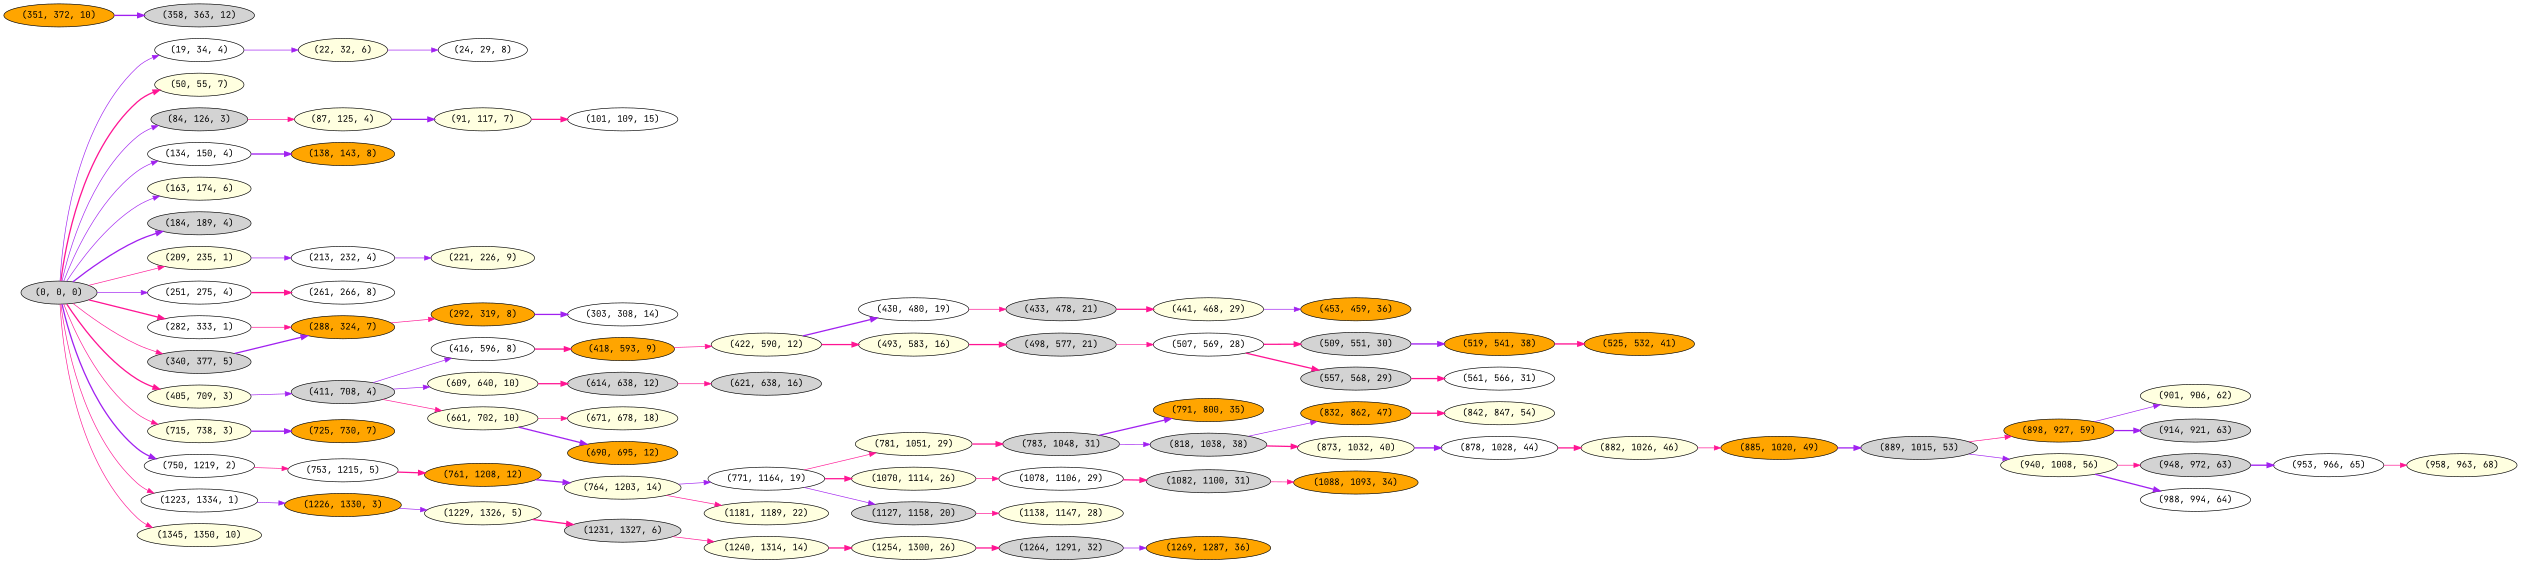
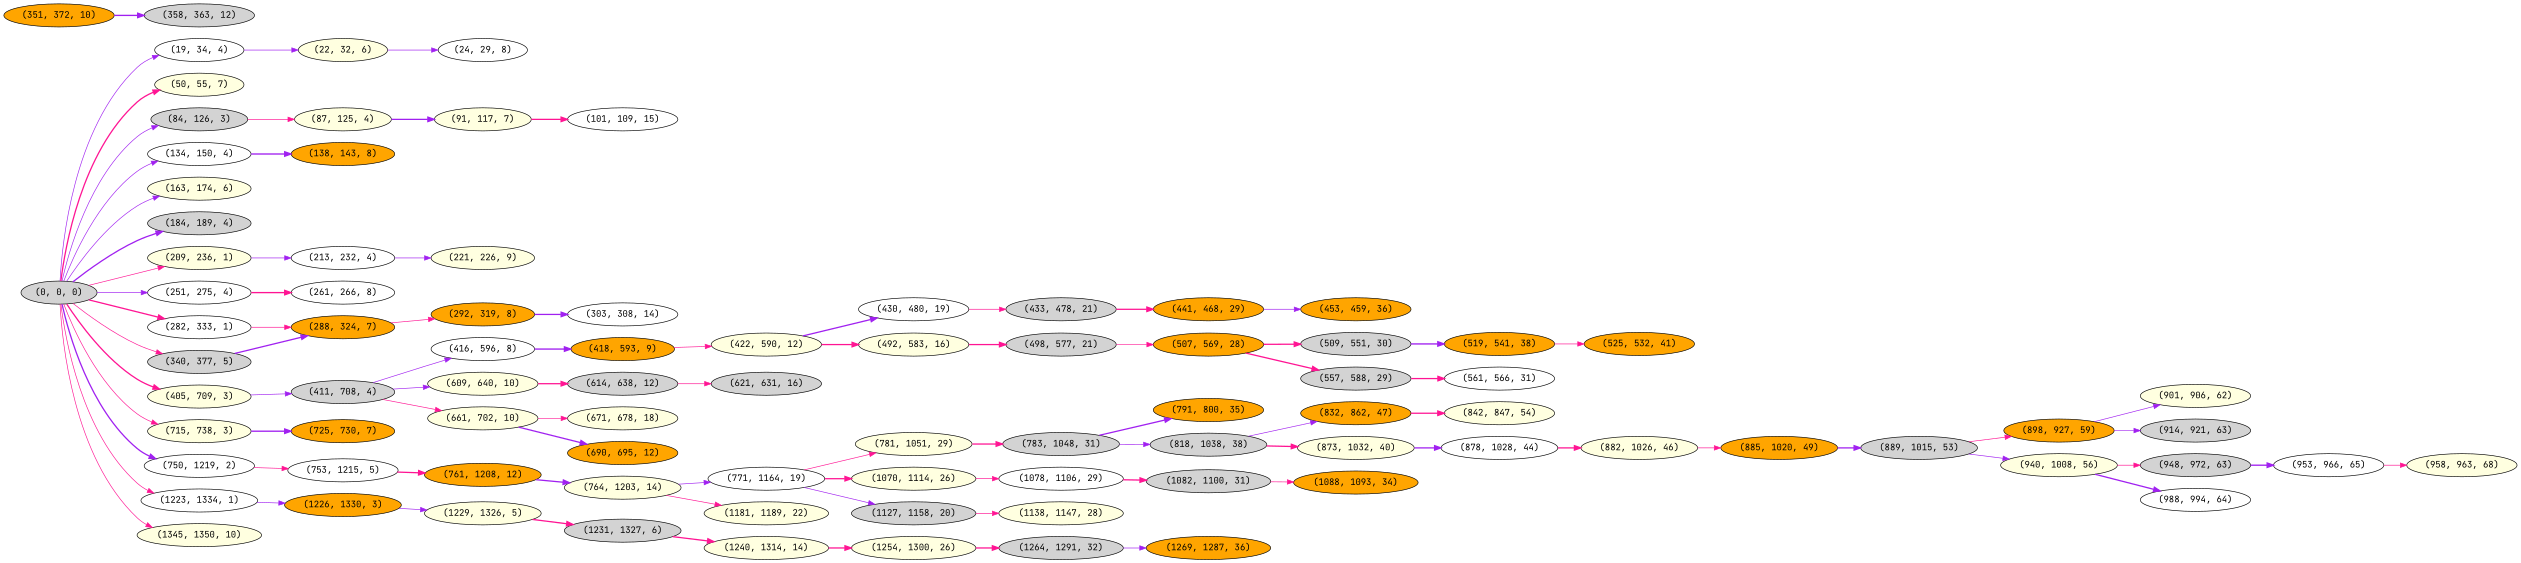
node "(209, 235, 1)": label "(209, 235, 1)" -> "(209, 236, 1)"
node "(441, 468, 29)": fillcolor lightyellow -> orange
edge "(519, 541, 38)" -> "(525, 532, 41)": style bold -> solid
node "(493, 583, 16)": label "(493, 583, 16)" -> "(492, 583, 16)"
node "(507, 569, 28)": fillcolor white -> orange
edge "(416, 596, 8)" -> "(418, 593, 9)": color deeppink -> purple
node "(557, 568, 29)": label "(557, 568, 29)" -> "(557, 588, 29)"
node "(621, 638, 16)": label "(621, 638, 16)" -> "(621, 631, 16)"
edge "(898, 927, 59)" -> "(914, 921, 63)": style bold -> solid
edge "(1231, 1327, 6)" -> "(1240, 1314, 14)": style solid -> bold
